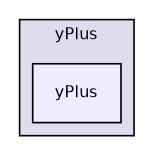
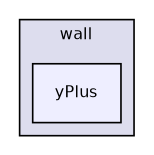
cluster "yPlus": label "yPlus" -> "wall"
